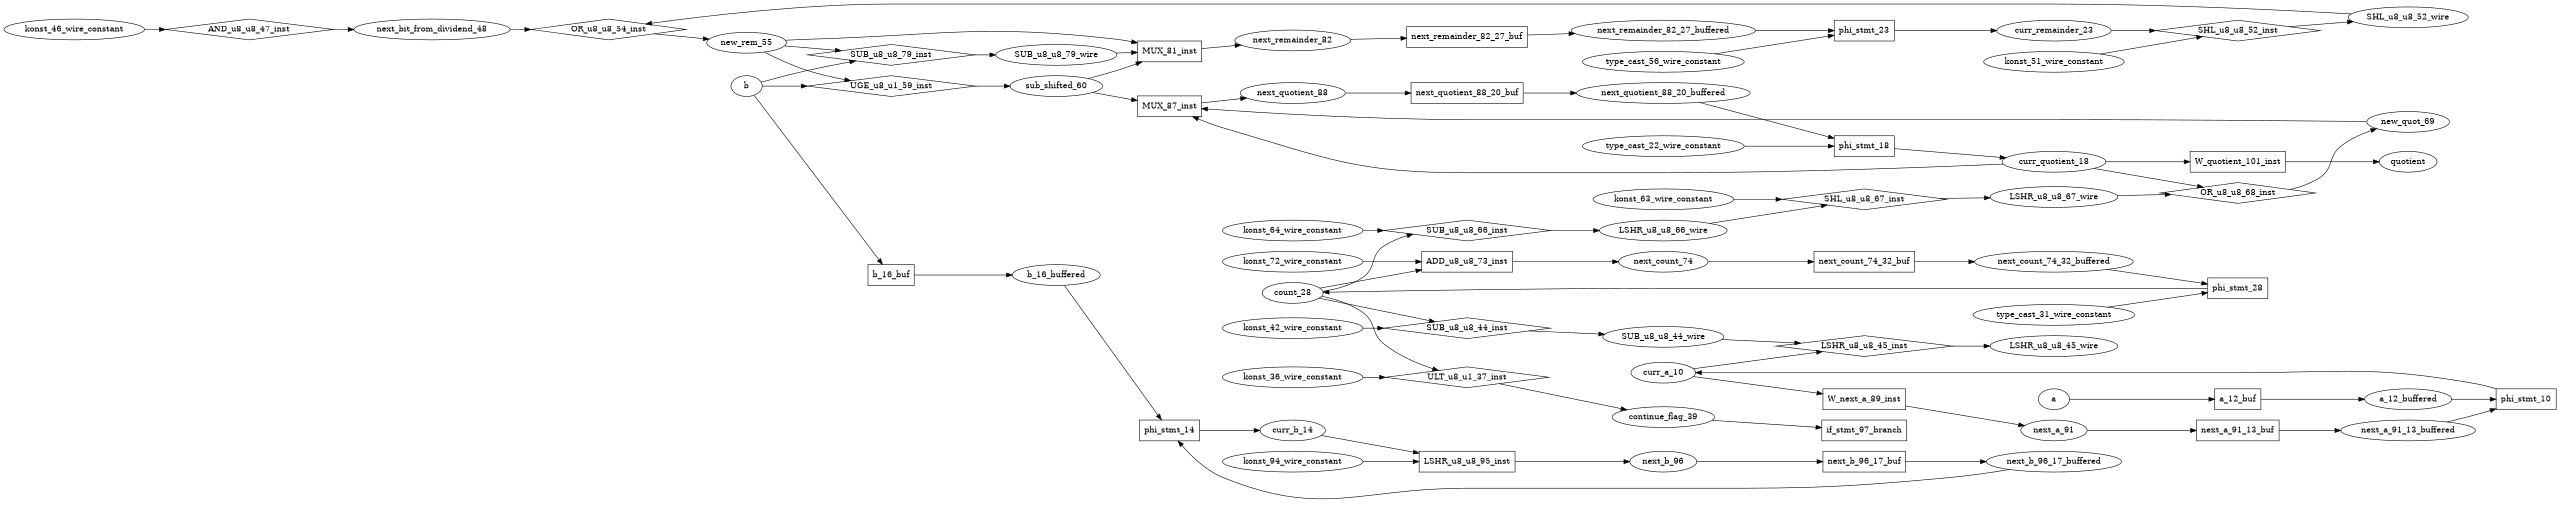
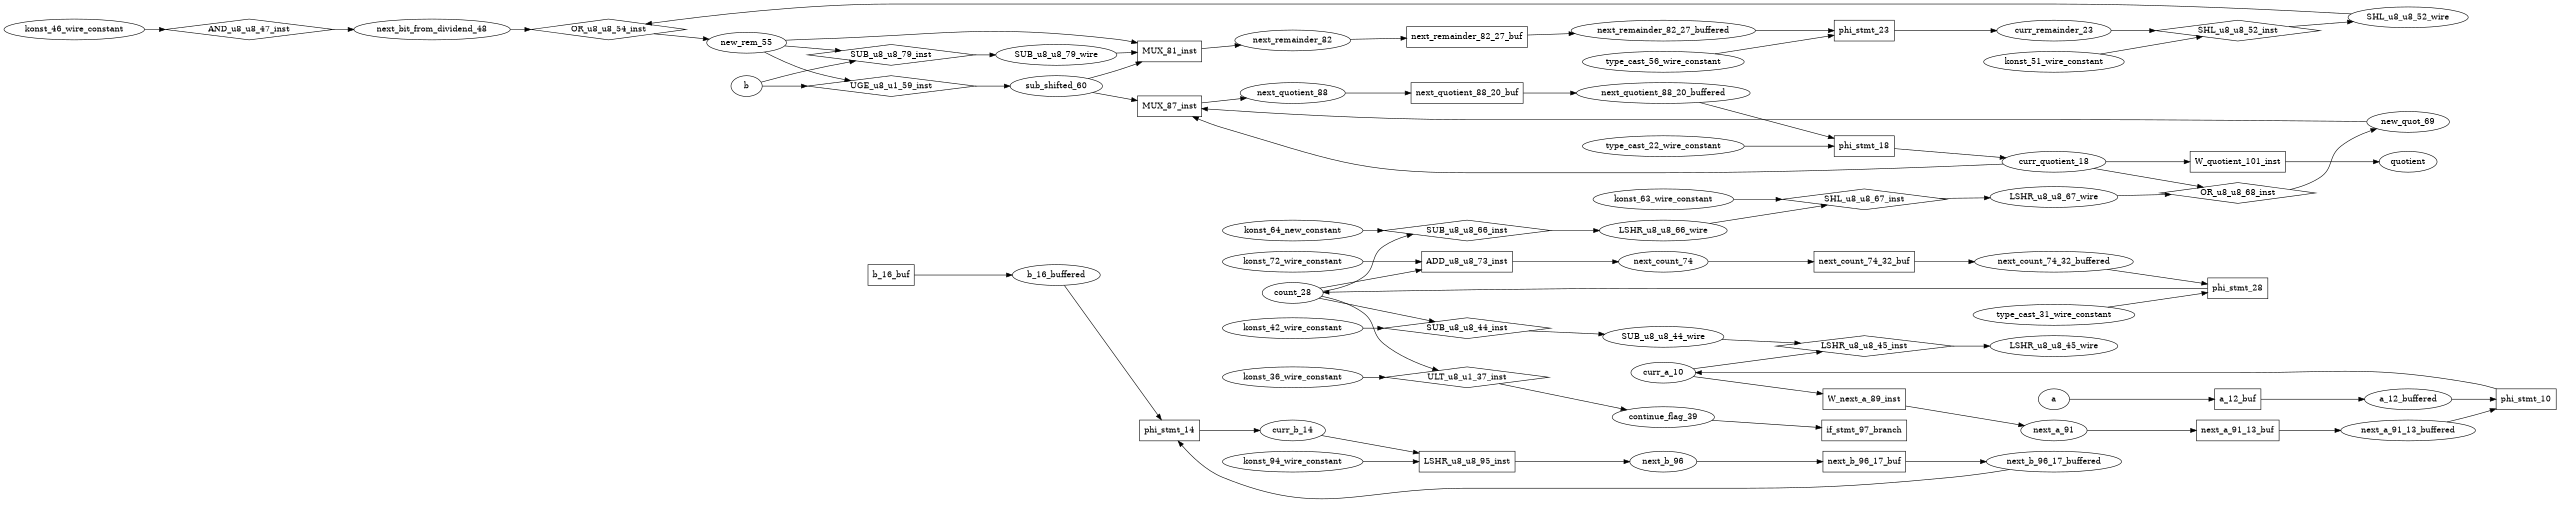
edge "b" -> "b_16_buf": removed
node "konst_64_wire_constant": label "konst_64_wire_constant" -> "konst_64_new_constant"
